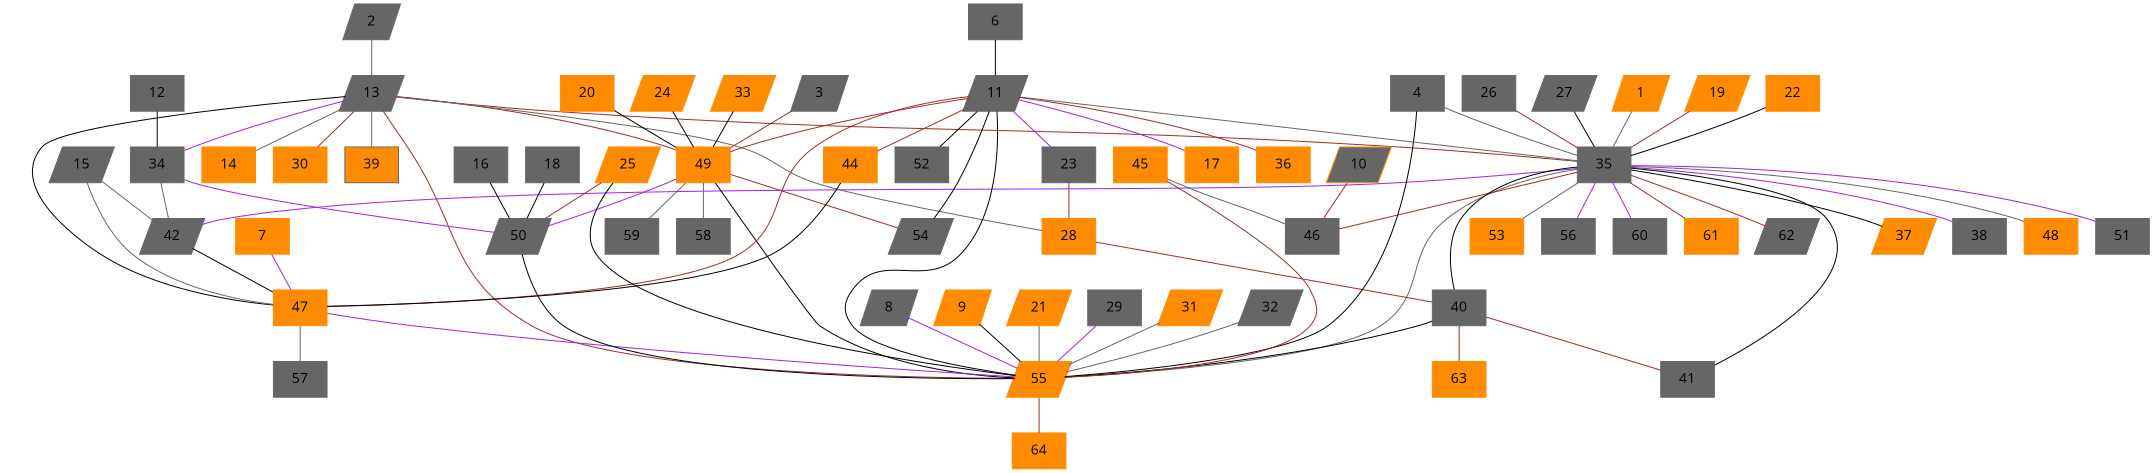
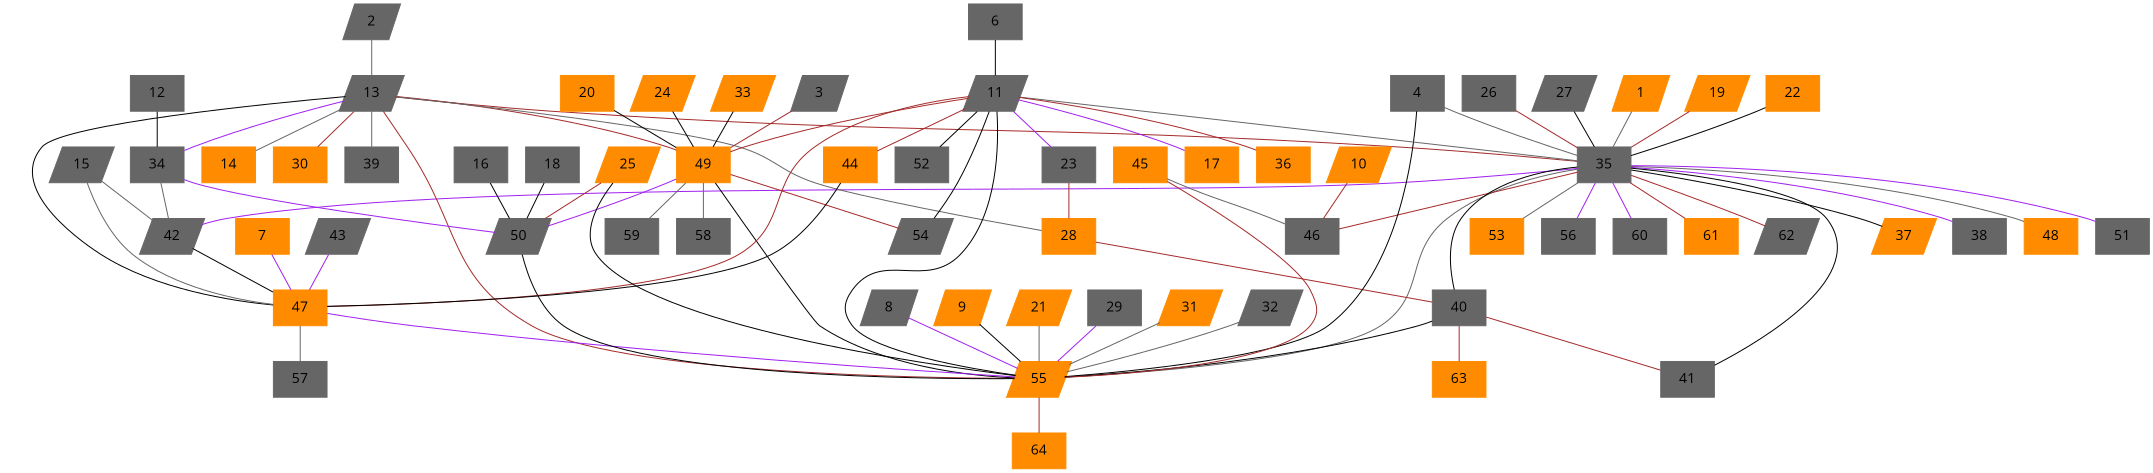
node "39": fillcolor darkorange -> gray40
node "10": fillcolor gray40 -> darkorange
node "43": added
